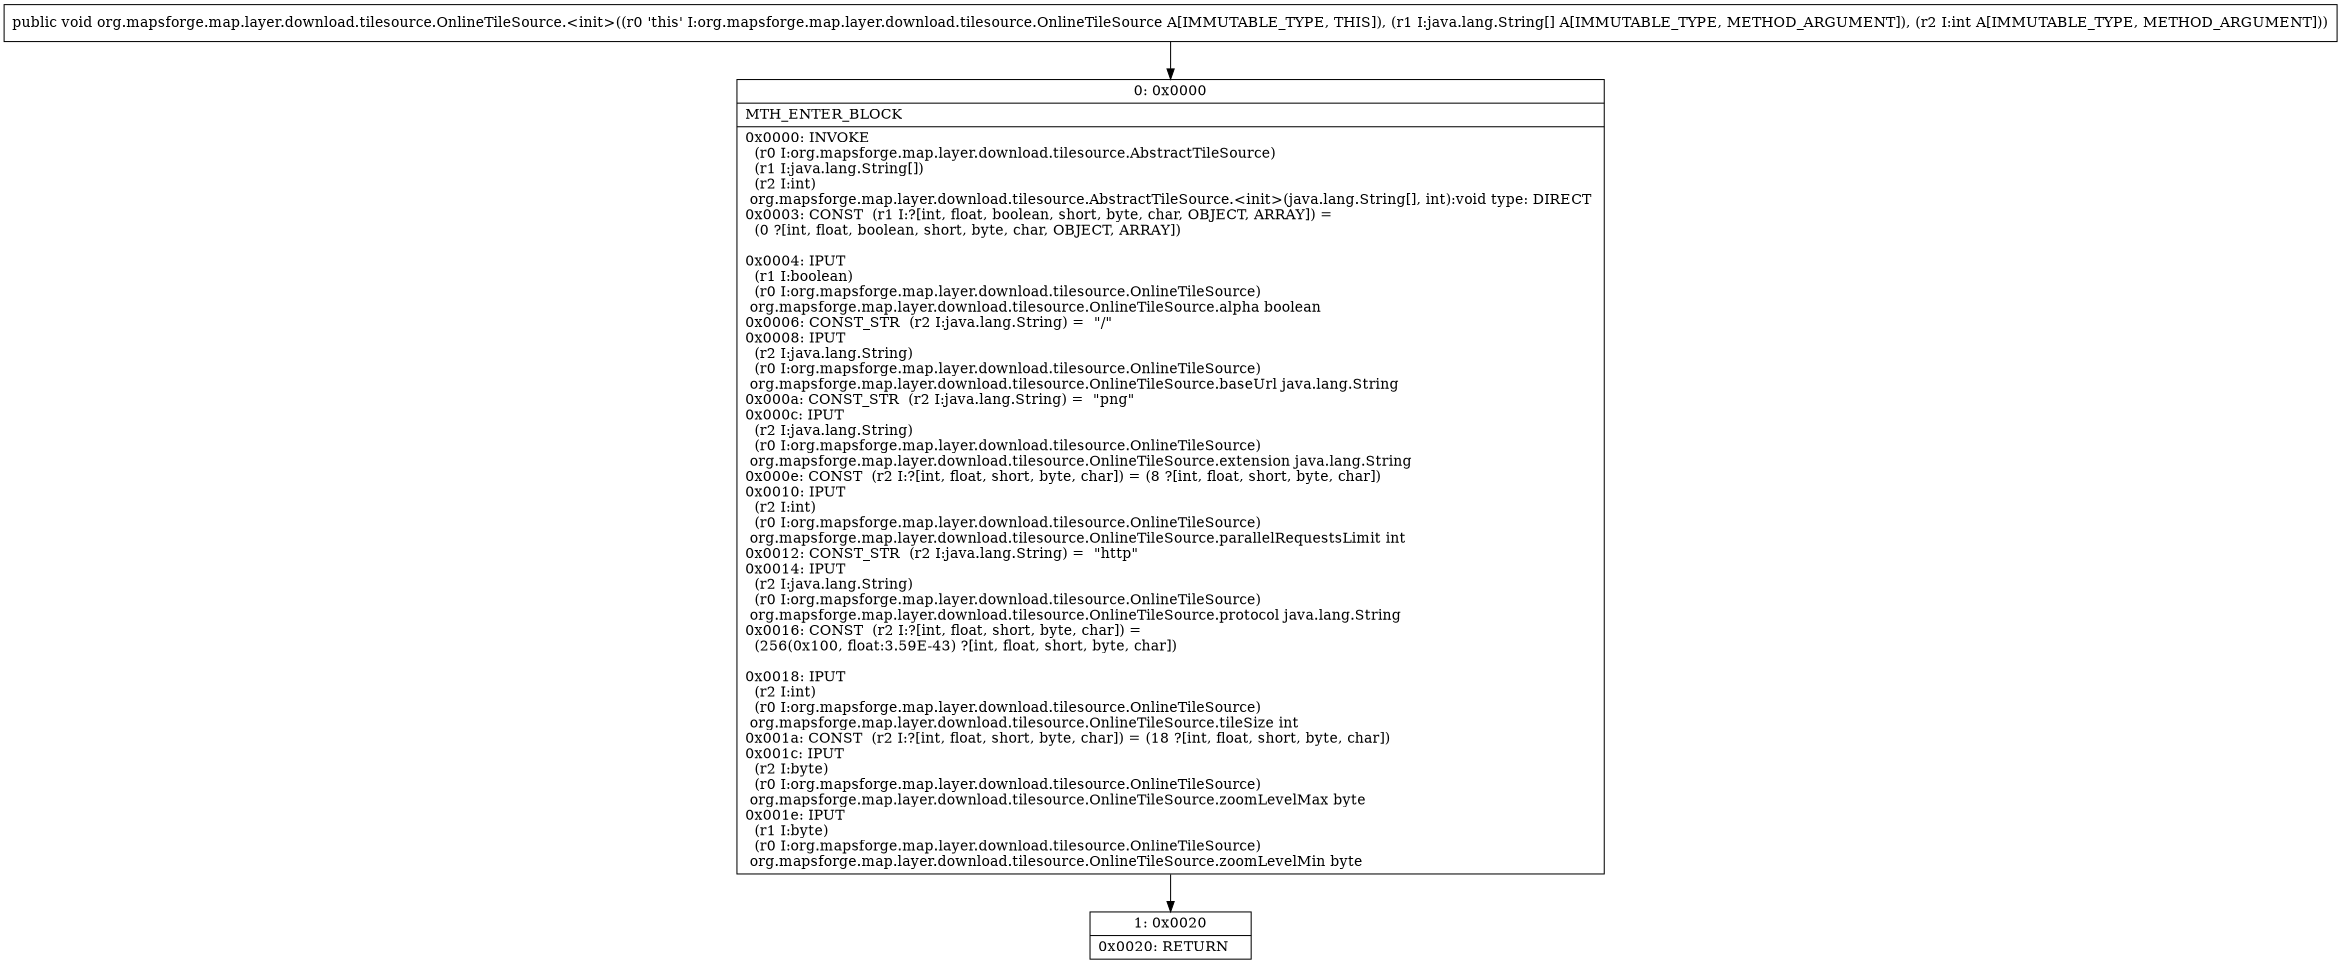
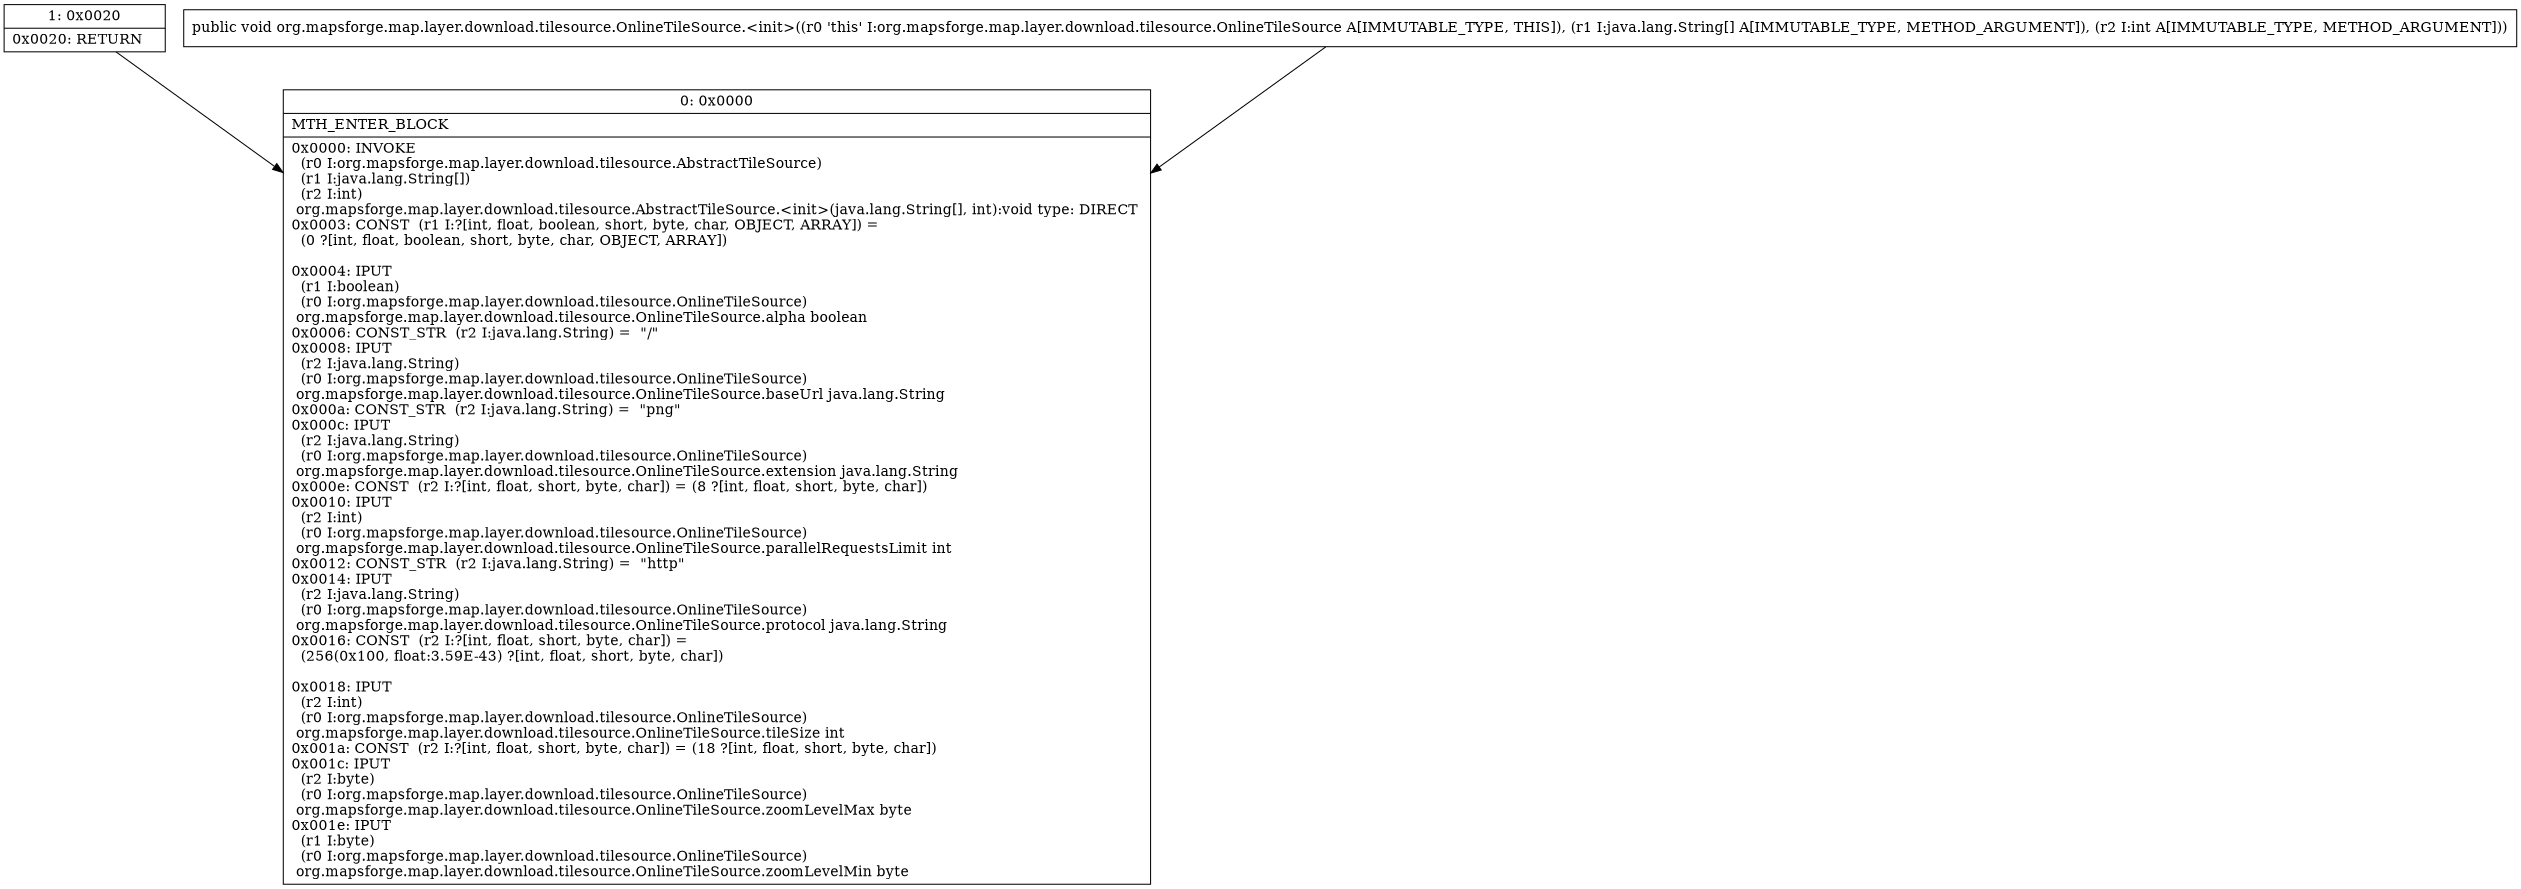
edge "0: 0x0000" -> "1: 0x0020": reversed
